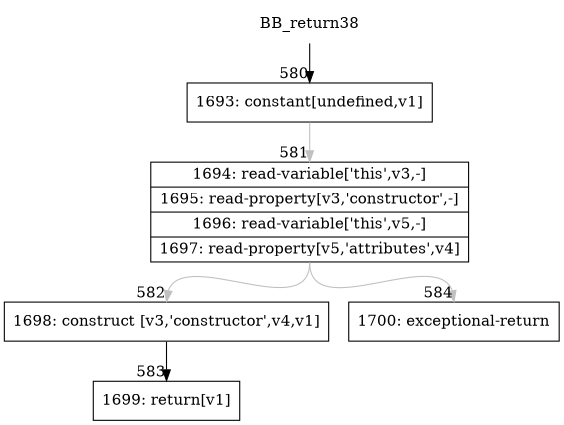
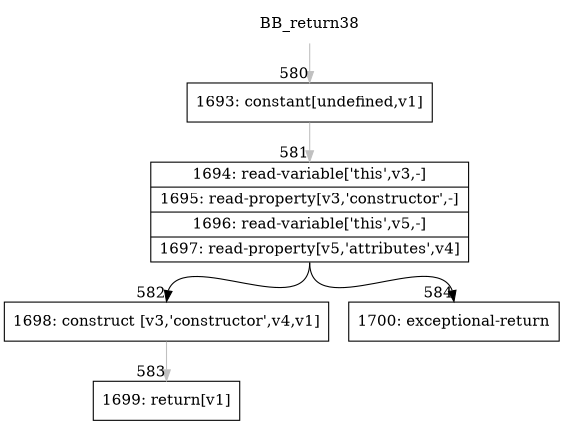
edge "BB_return38" -> "1693: constant[undefined,v1]": color black -> gray
edge "1694: read-variable['this',v3,-]" -> "1698: construct [v3,'constructor',v4,v1]": color gray -> black
edge "1694: read-variable['this',v3,-]" -> "1700: exceptional-return": color gray -> black
edge "1698: construct [v3,'constructor',v4,v1]" -> "1699: return[v1]": color black -> gray
